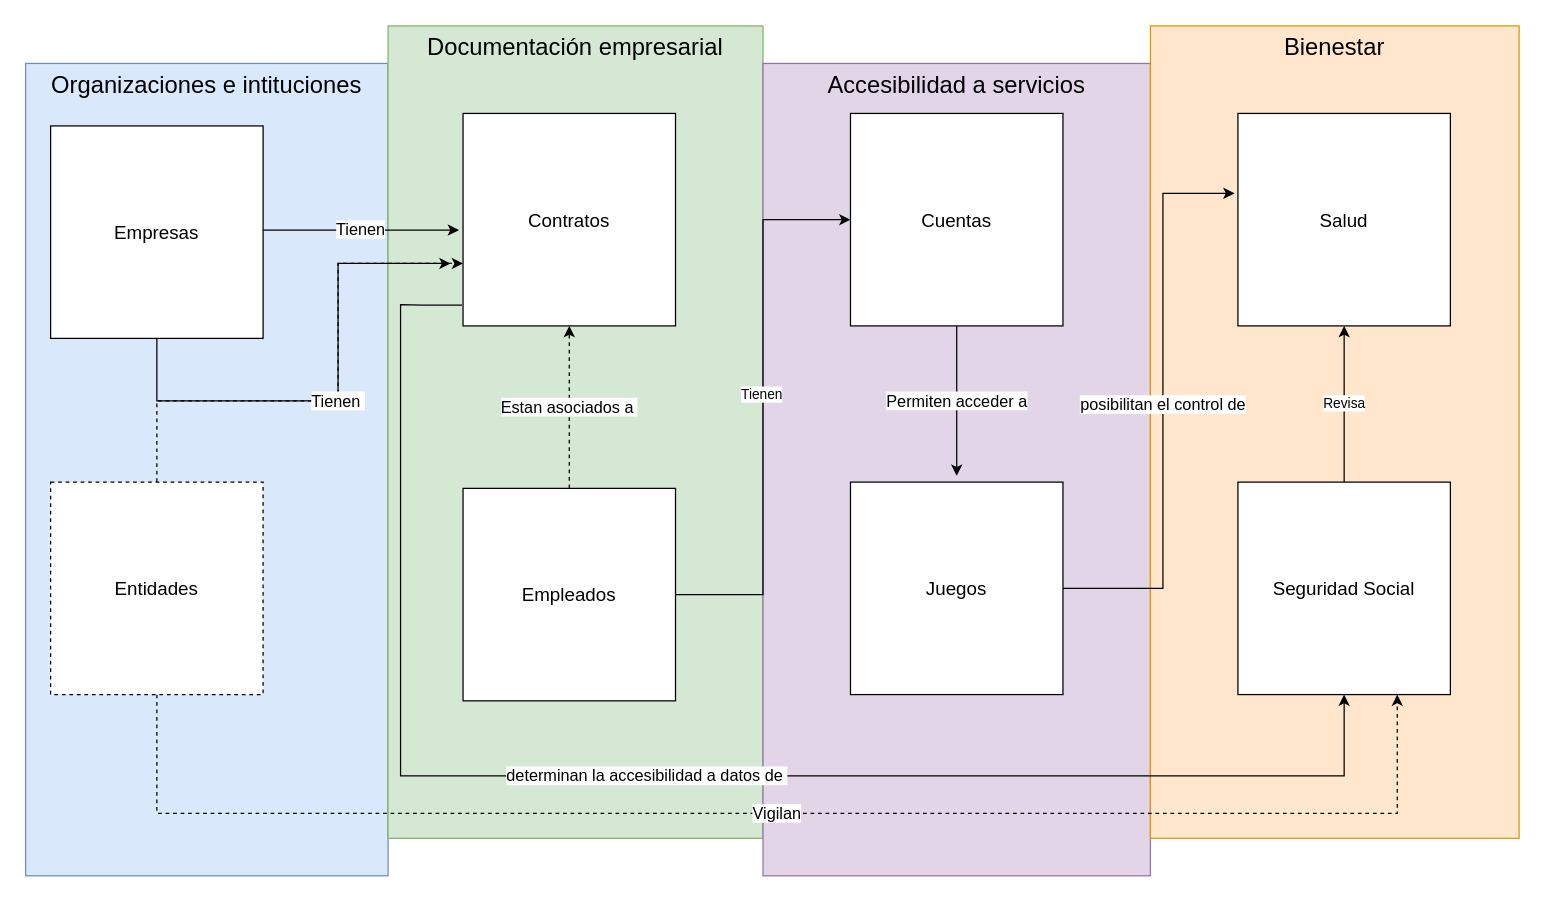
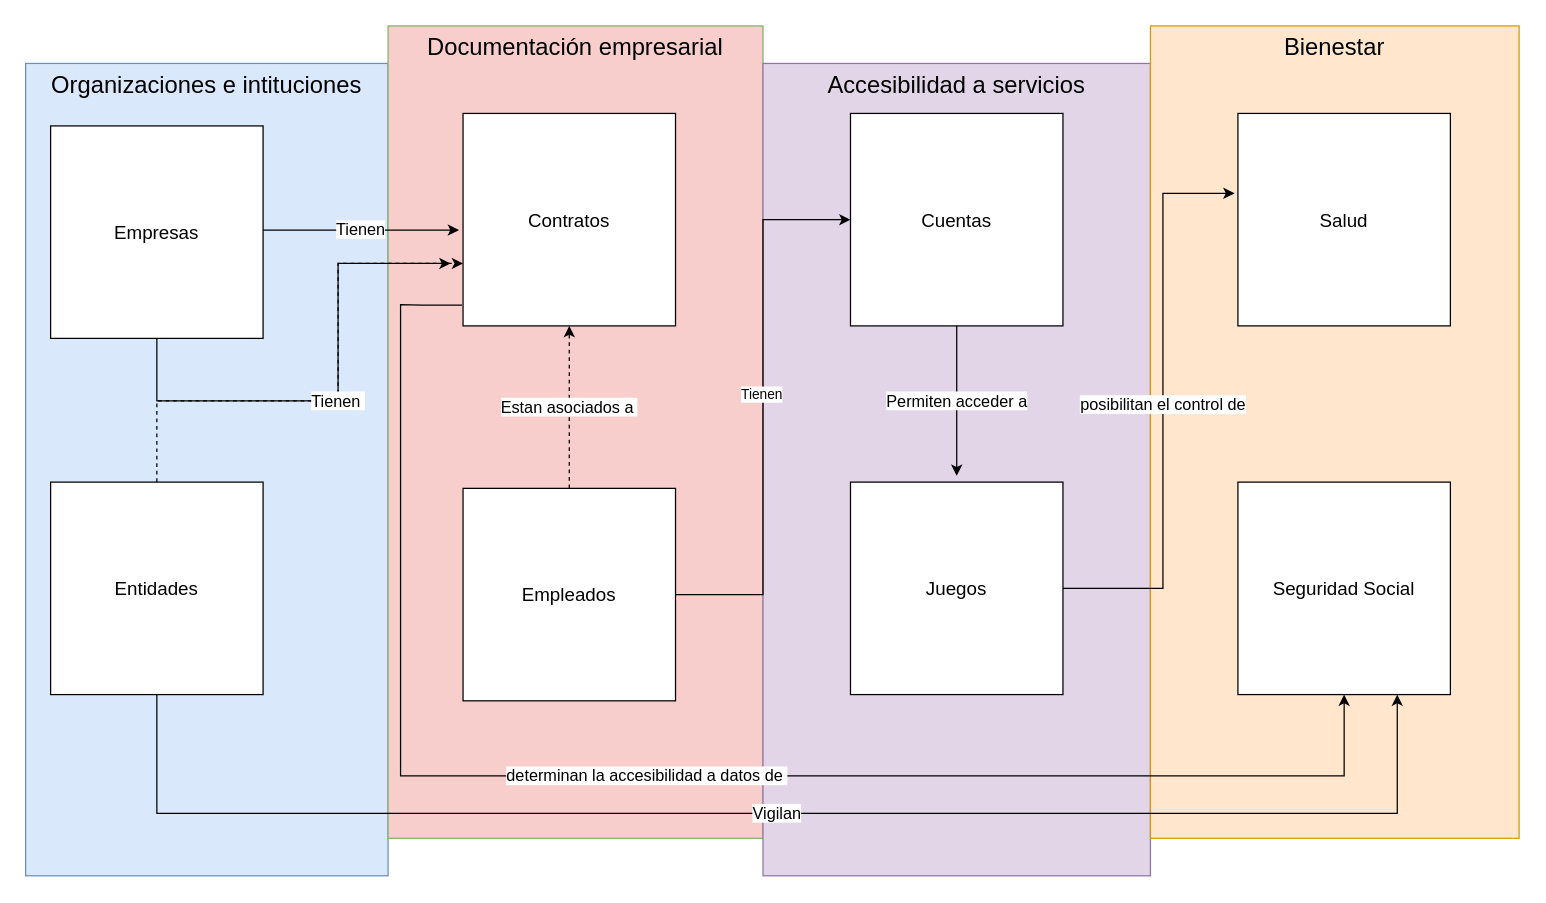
edge "Seguridad Social" -> "Salud": removed, label "Revisa"
node "Documentación empresarial": fillcolor #d5e8d4 -> #f8cecc
node "Entidades": style dashed -> solid
edge "Entidades" -> "Seguridad Social": style dashed -> solid
